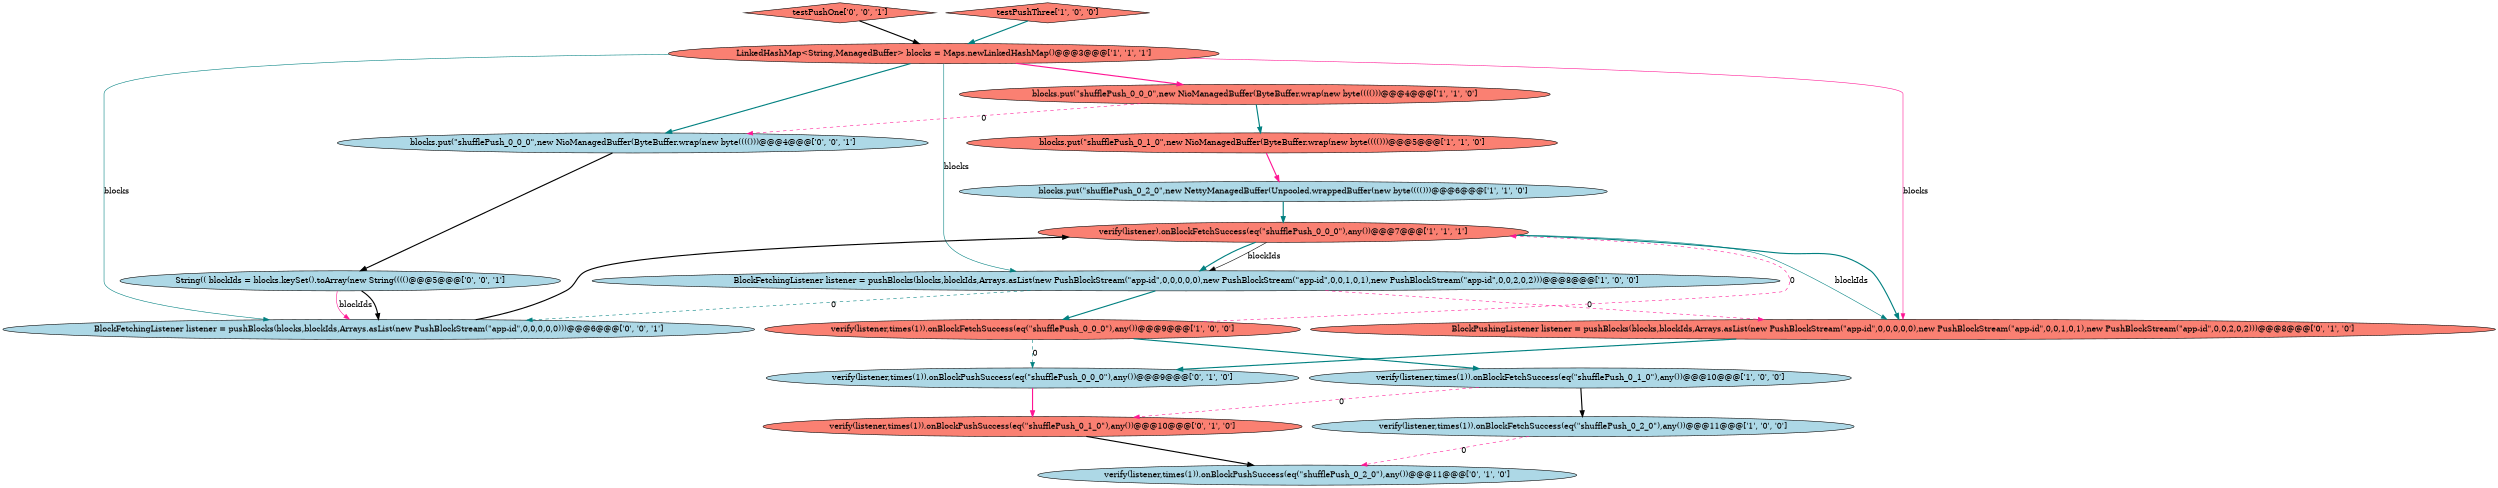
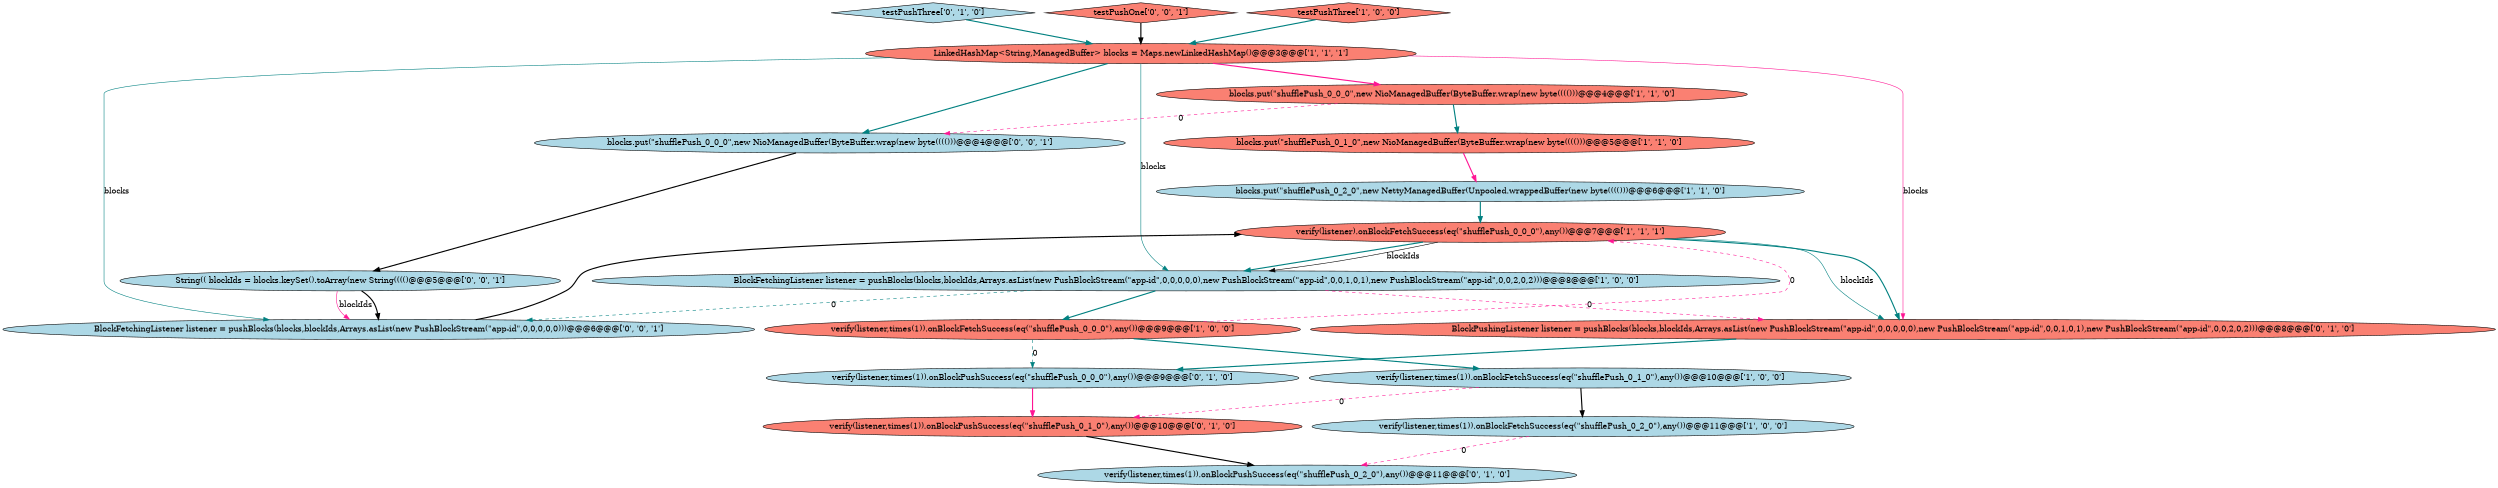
node "testPushThree['0', '1', '0']": added
